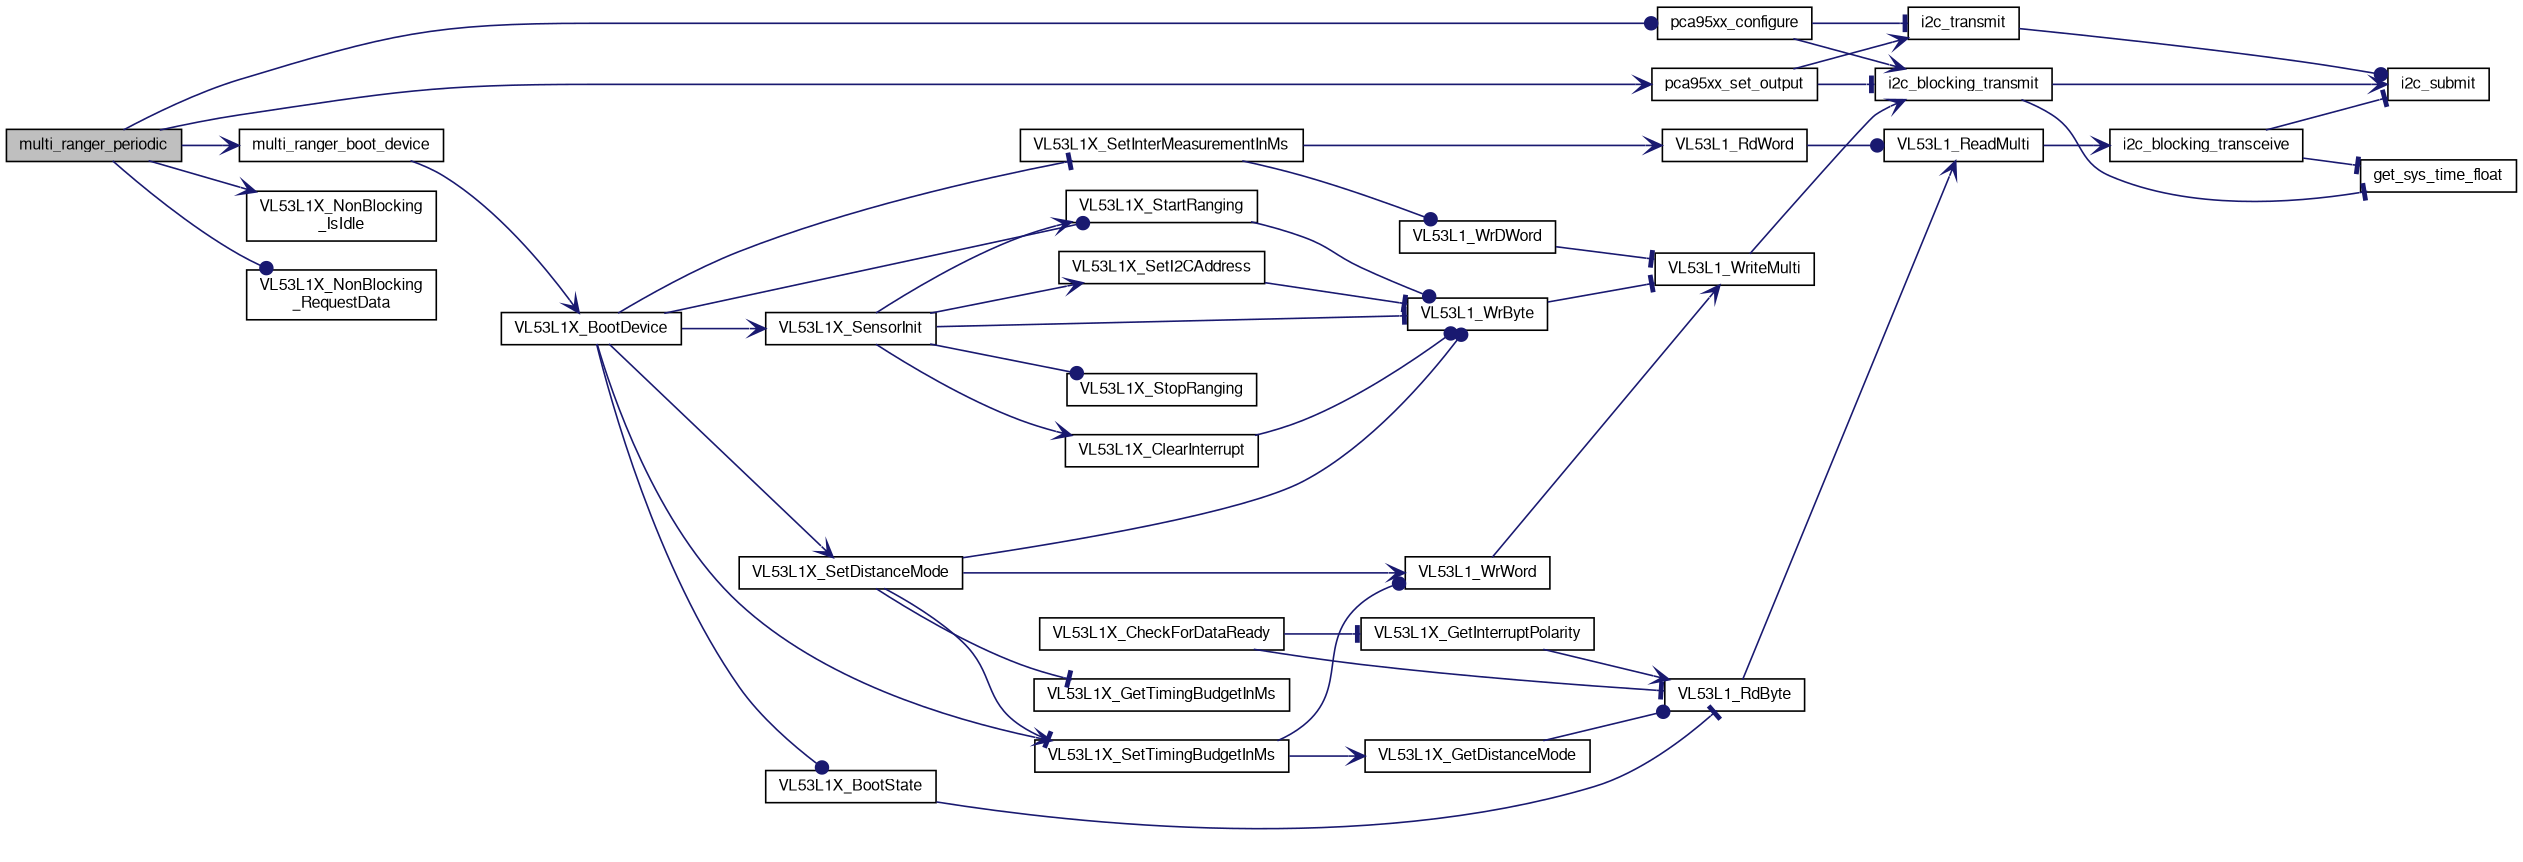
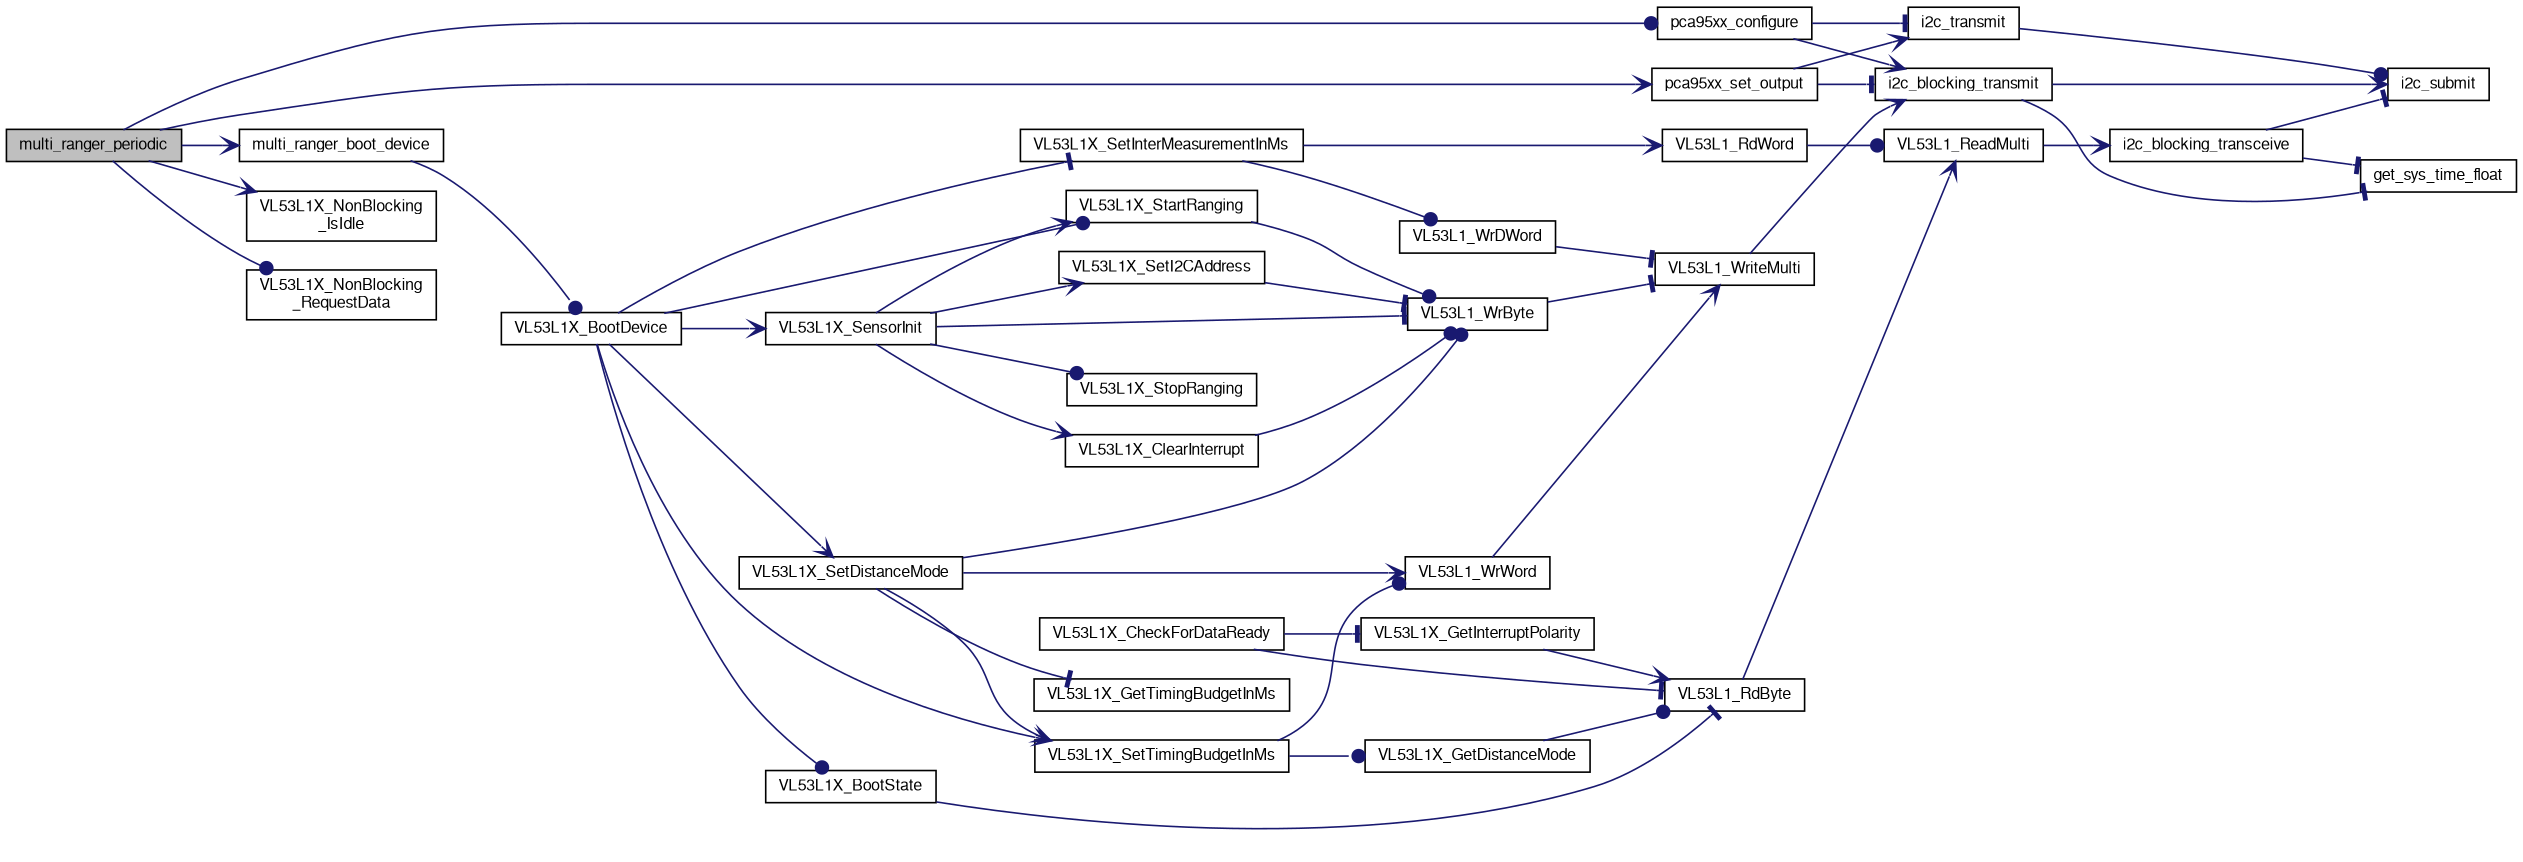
edge "multi_ranger_boot_device" -> "VL53L1X_BootDevice": arrowhead vee -> dot
edge "VL53L1X_SetDistanceMode" -> "VL53L1X_SetTimingBudgetInMs": arrowhead tee -> vee
edge "VL53L1X_SetTimingBudgetInMs" -> "VL53L1X_GetDistanceMode": arrowhead vee -> dot
